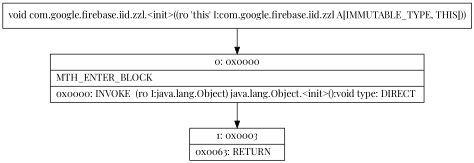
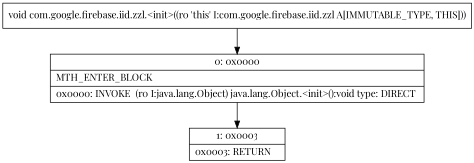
node "1: 0x0003": text "0x0063: RETURN" -> "0x0003: RETURN"
